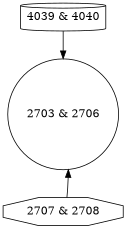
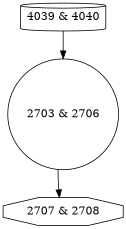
edge "2707 & 2708" -> "2703 & 2706": reversed
